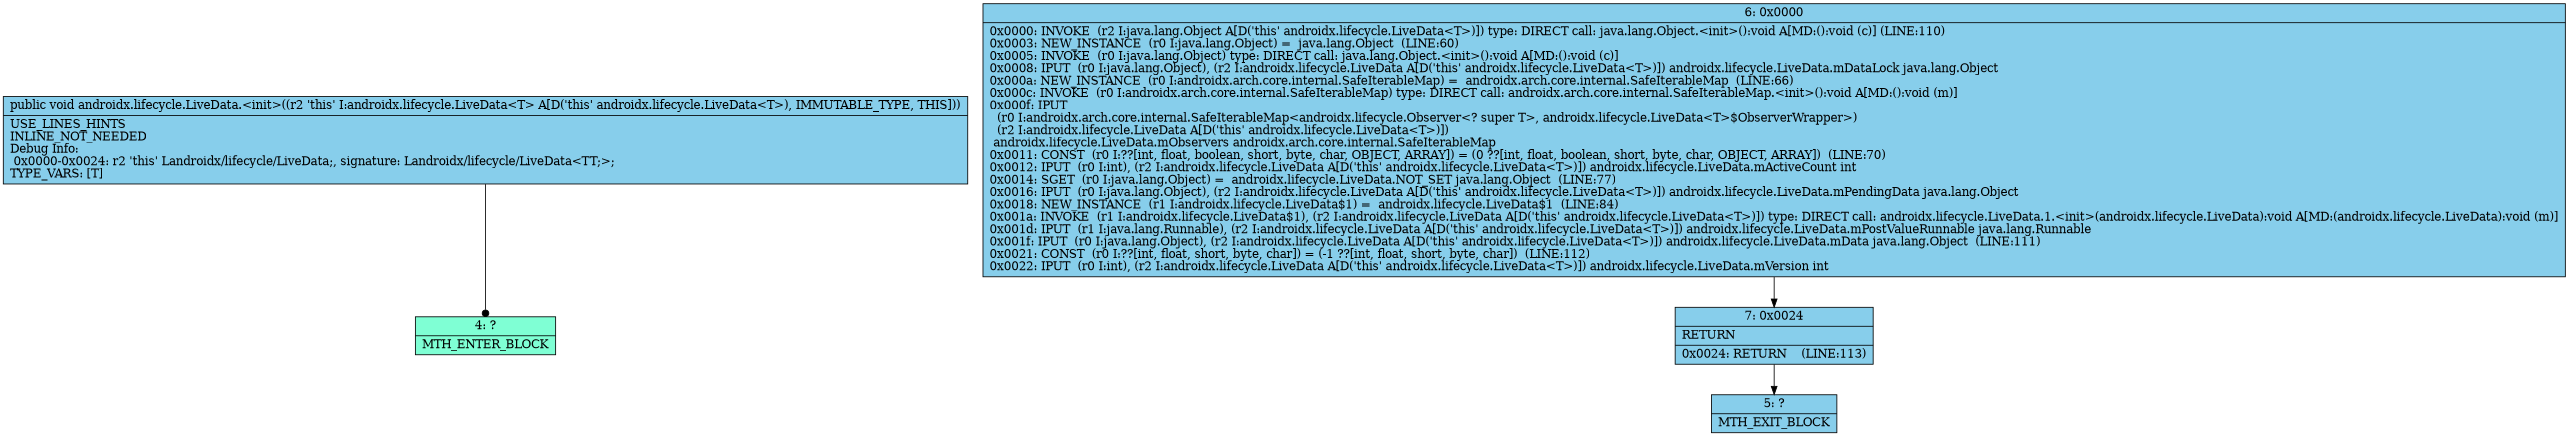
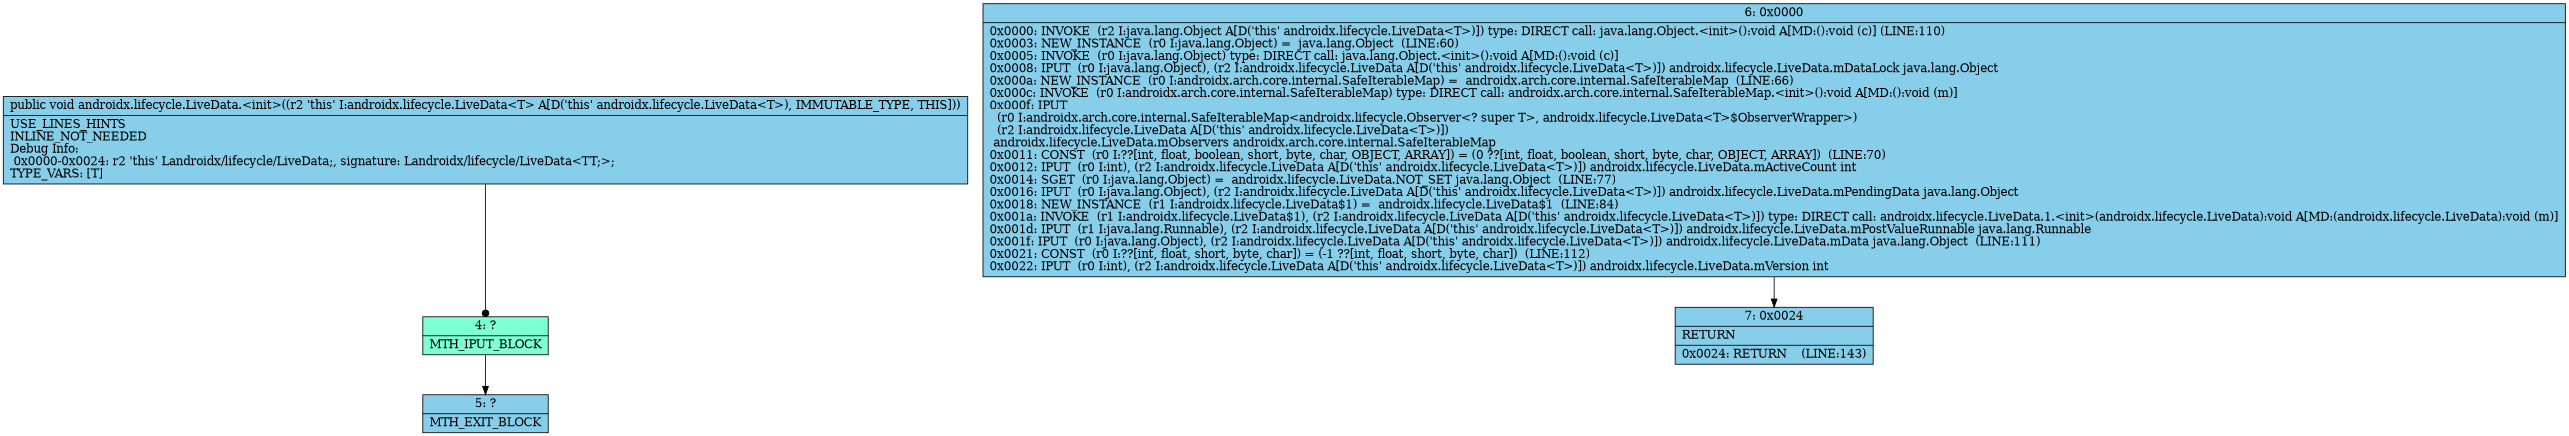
node "4: ?": text "MTH_ENTER_BLOCK" -> "MTH_IPUT_BLOCK"
node "7: 0x0024": text "0x0024: RETURN    (LINE:113)" -> "0x0024: RETURN    (LINE:143)"
edge "7: 0x0024" -> "5: ?": now "4: ?" -> "5: ?"
